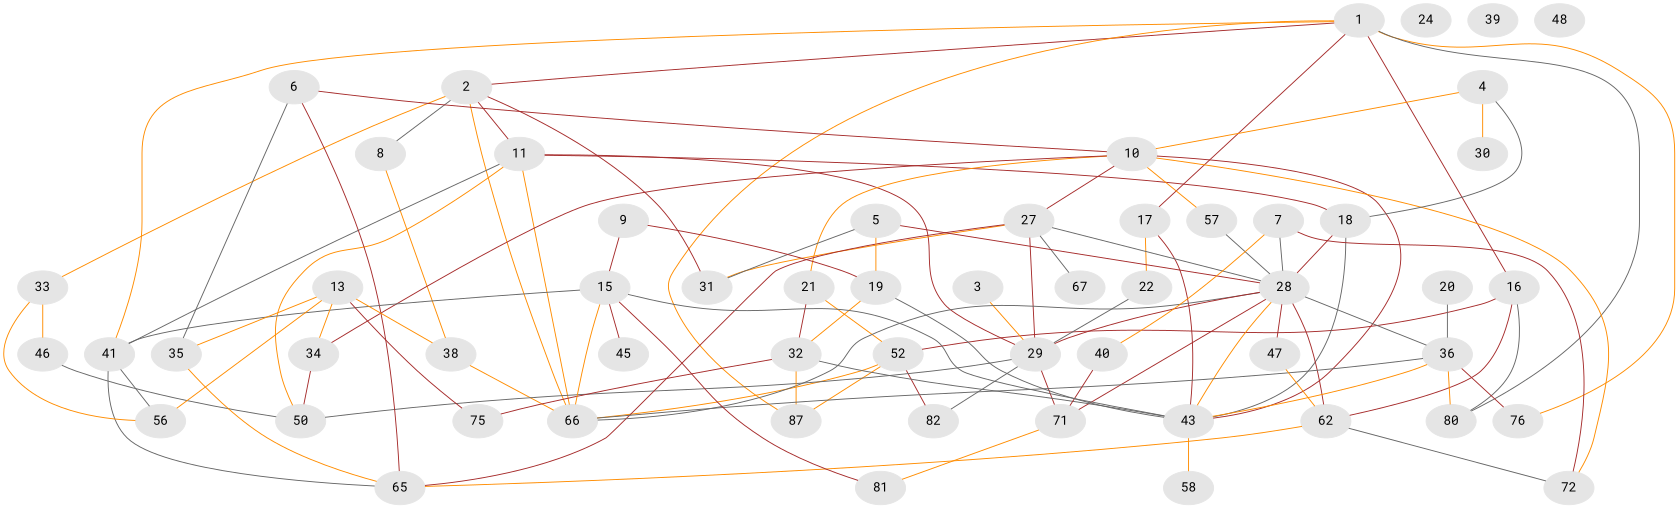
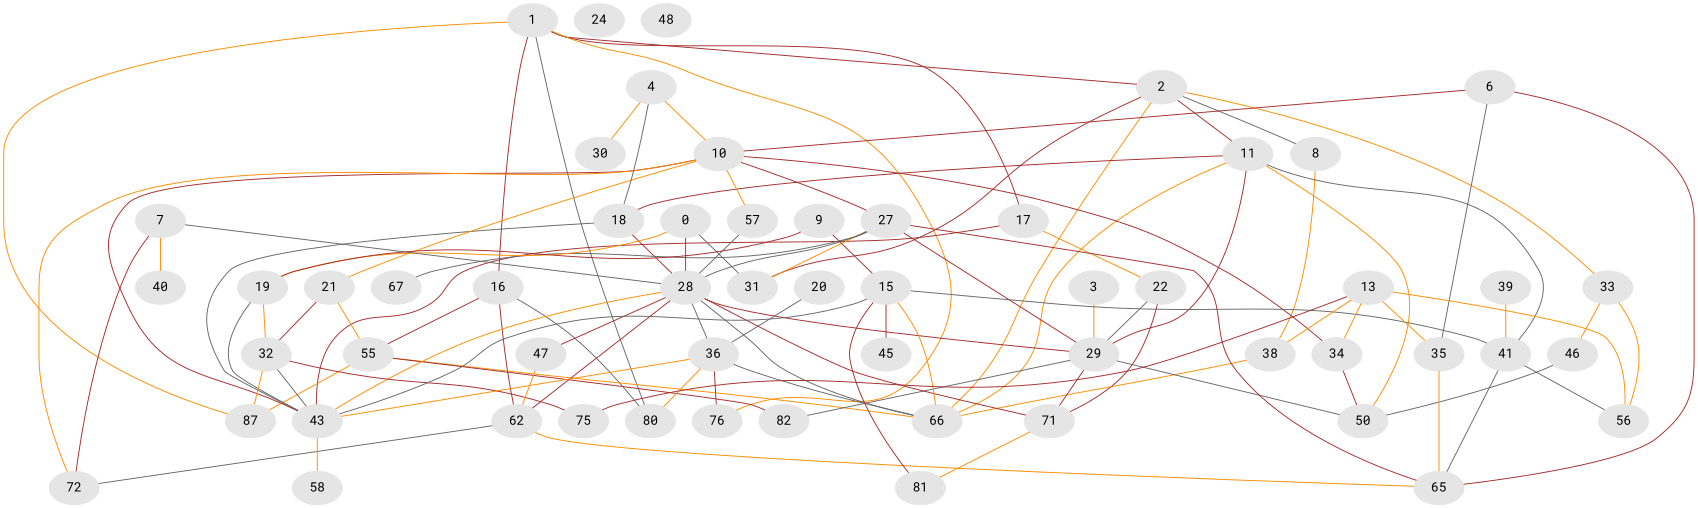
edge "1" -- "41": now "39" -- "41"
node "5": label "5" -> "0"
node "52": label "52" -> "55"
edge "40" -- "71": now "22" -- "71"
